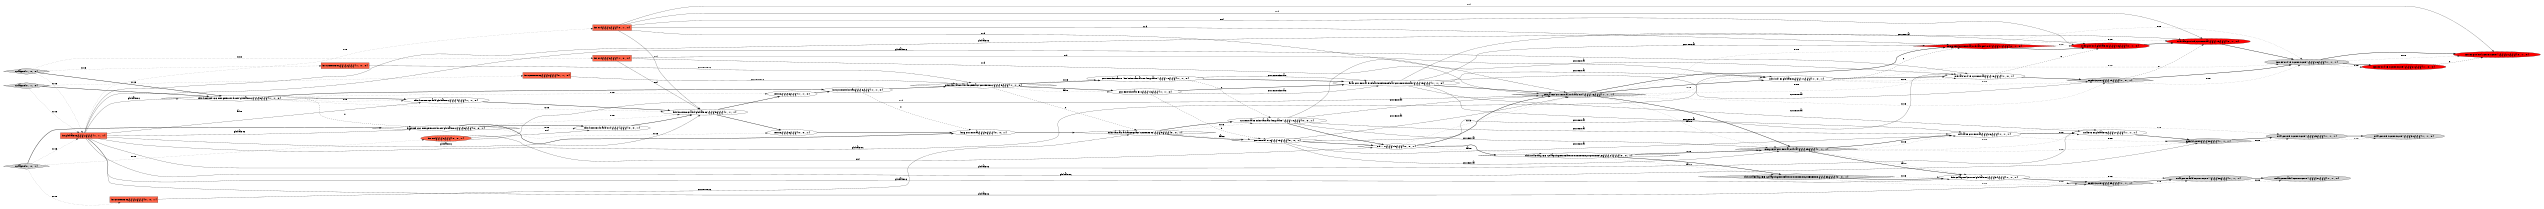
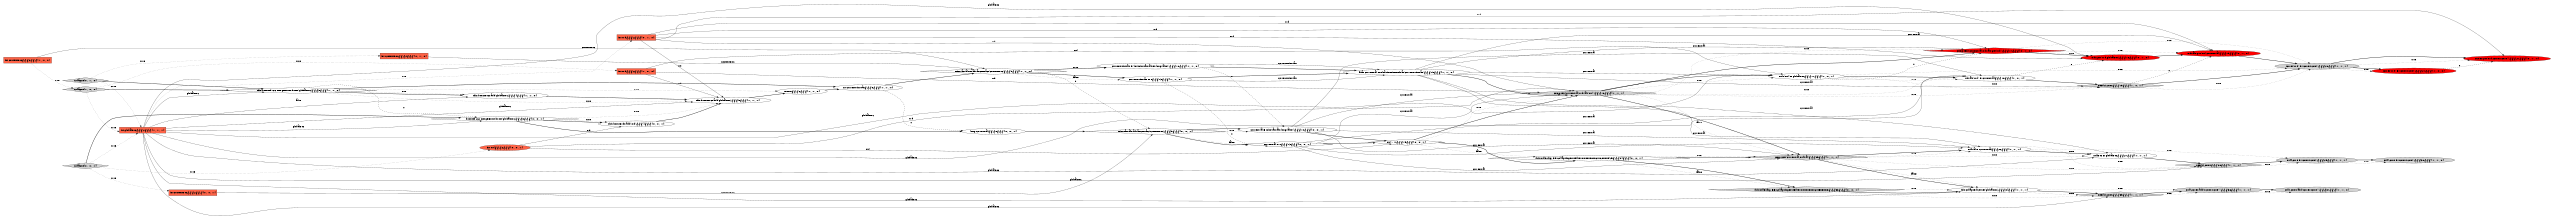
edge "collapse['1', '0', '0']" -> "int contextDoc@@@2@@@['1', '0', '0']": reversed
node "return@@@6@@@['0', '0', '1']": removed
